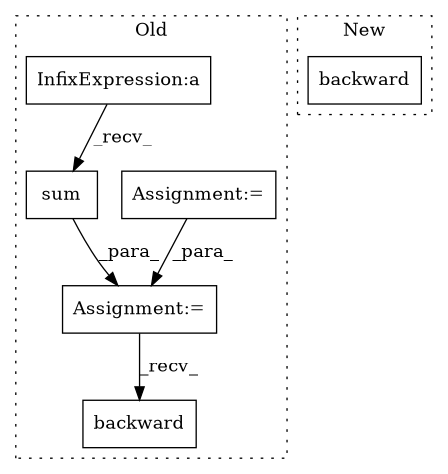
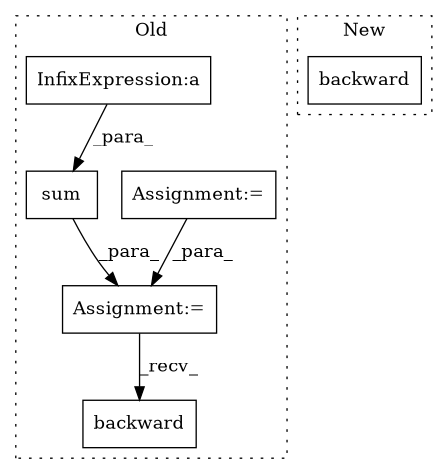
edge "InfixExpression:a" -> "sum": label "_recv_" -> "_para_"
